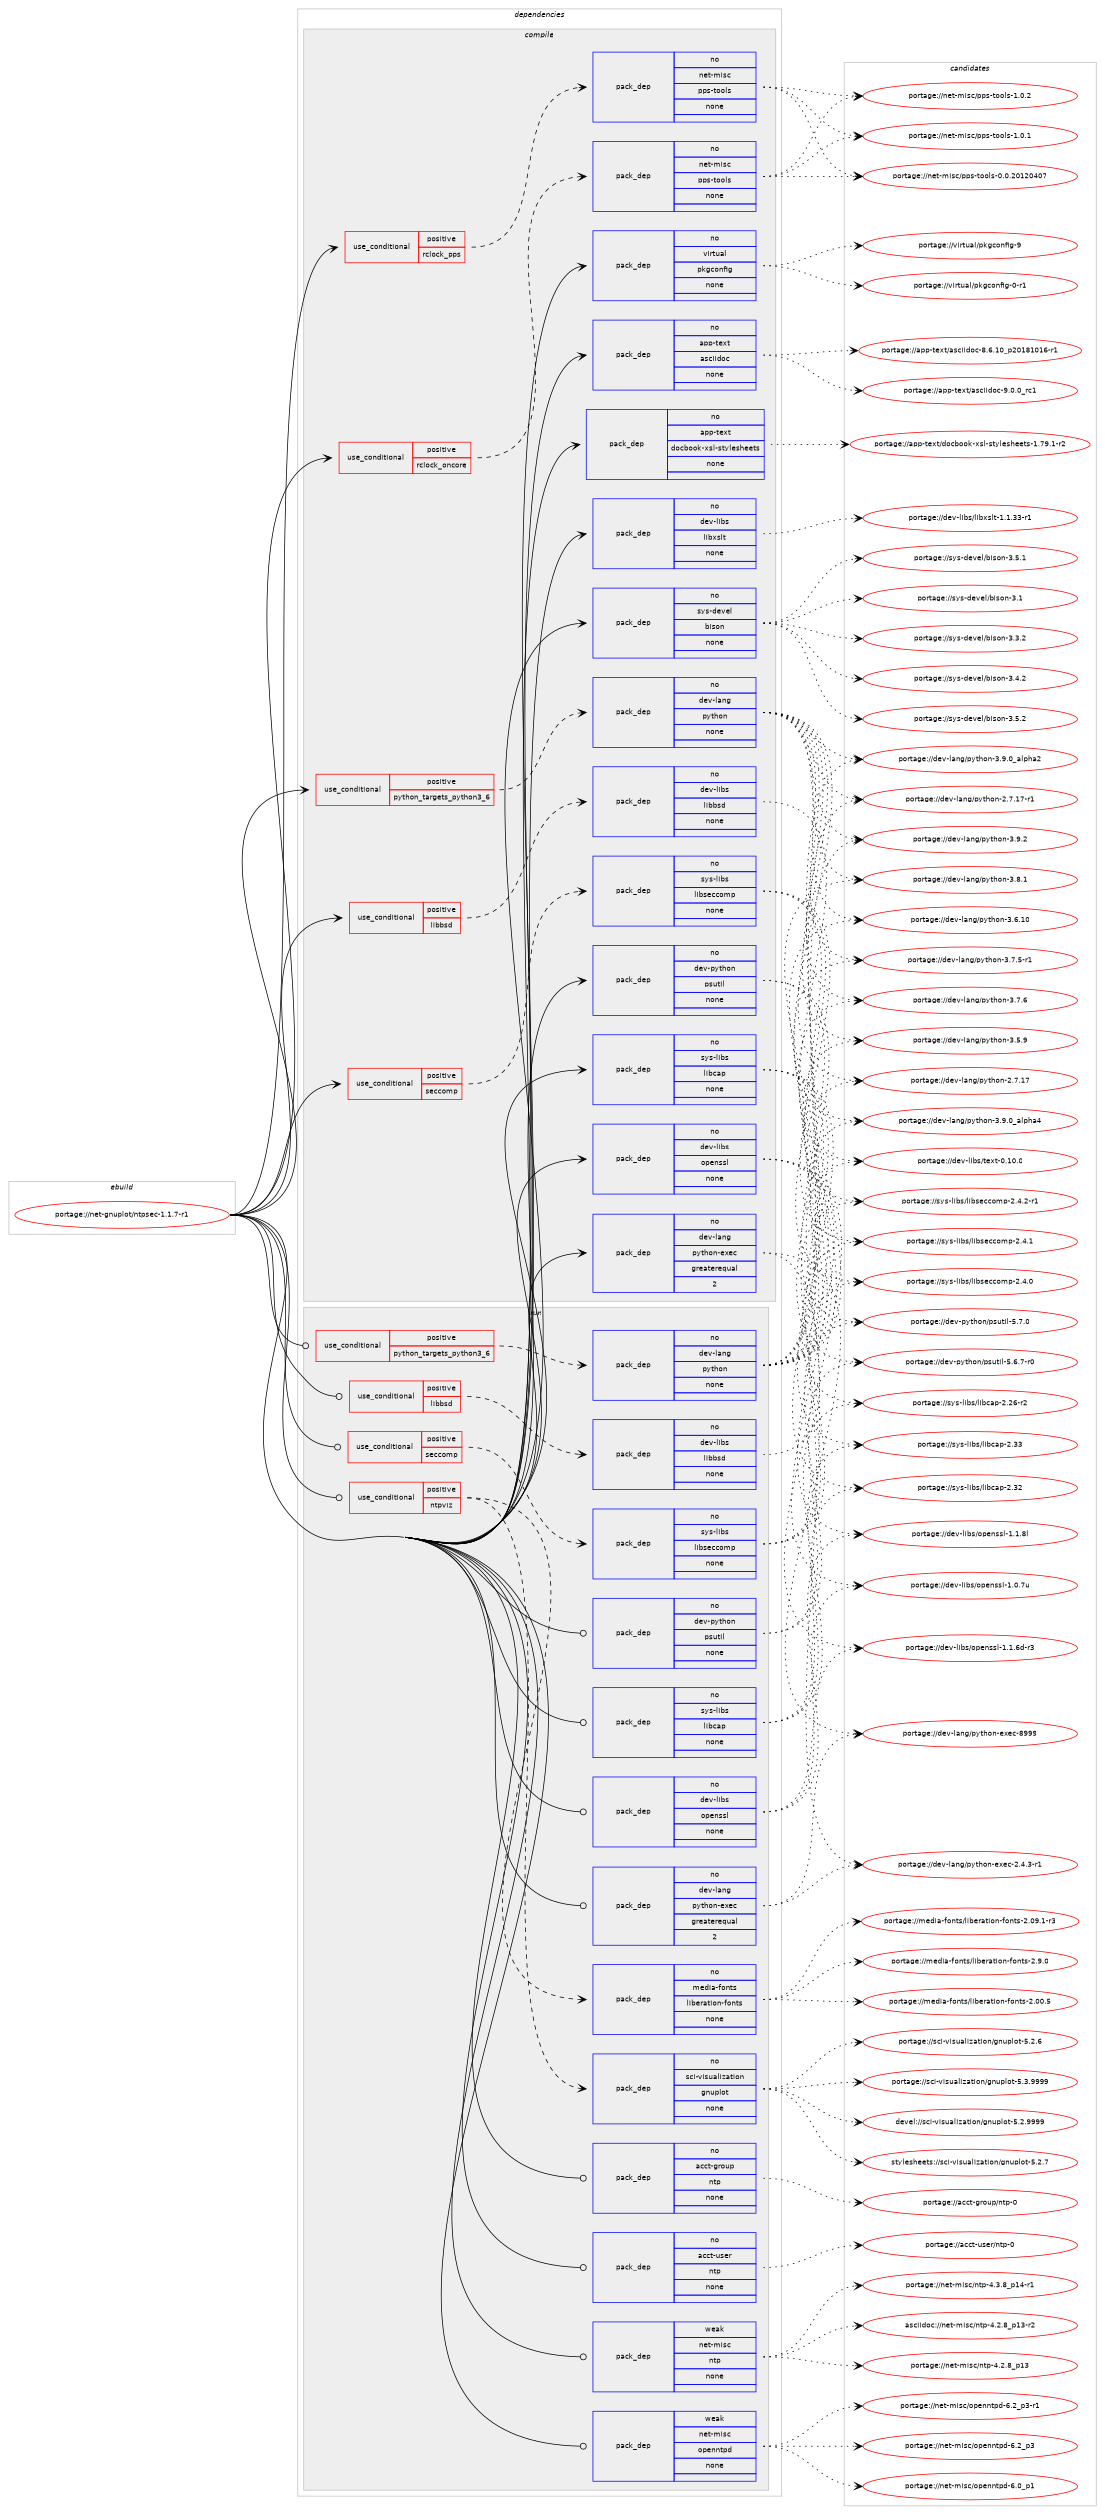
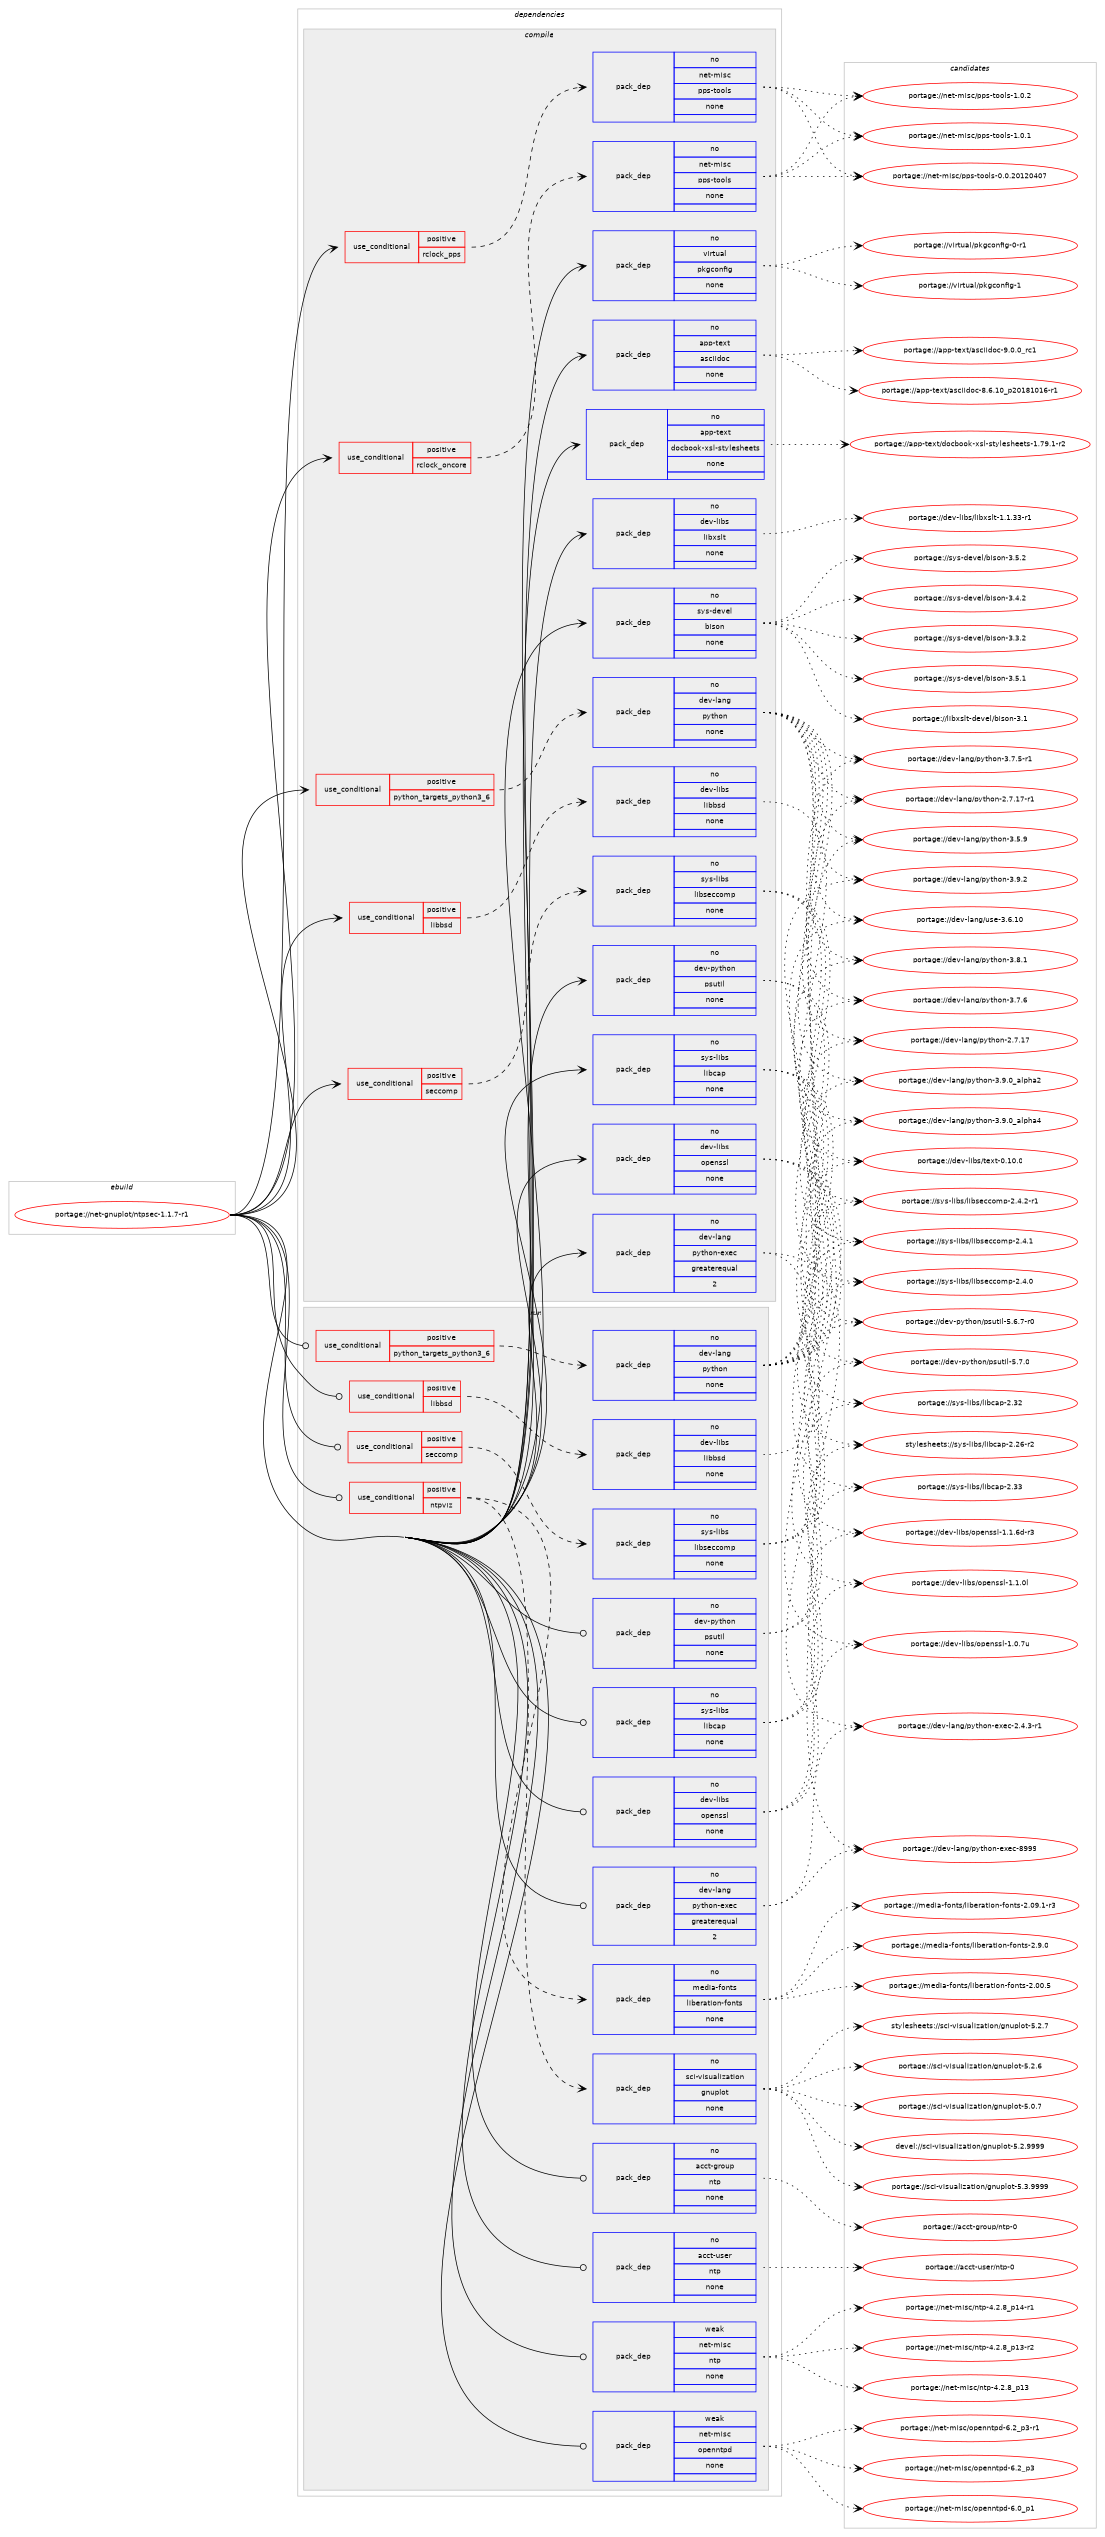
node "portage://virtual/pkgconfig-9": label "portage://virtual/pkgconfig-9" -> "portage://virtual/pkgconfig-1"
node "portage://sys-devel/bison-3.1": label "portage://sys-devel/bison-3.1" -> "portage://libxslt-devel/bison-3.1"
node "portage://dev-lang/python-3.6.10": label "portage://dev-lang/python-3.6.10" -> "portage://dev-lang/use-3.6.10"
node "portage://sys-libs/libcap-2.26-r2": label "portage://sys-libs/libcap-2.26-r2" -> "stylesheets://sys-libs/libcap-2.26-r2"
node "portage://dev-libs/openssl-1.1.8l": label "portage://dev-libs/openssl-1.1.8l" -> "portage://dev-libs/openssl-1.1.0l"
node "portage://sci-visualization/gnuplot-5.0.7": added
node "portage://net-misc/ntp-4.3.8_p14-r1": label "portage://net-misc/ntp-4.3.8_p14-r1" -> "portage://net-misc/ntp-4.2.8_p14-r1"
node "asciidoc://net-misc/ntp-4.2.8_p13-r2": label "asciidoc://net-misc/ntp-4.2.8_p13-r2" -> "portage://net-misc/ntp-4.2.8_p13-r2"
